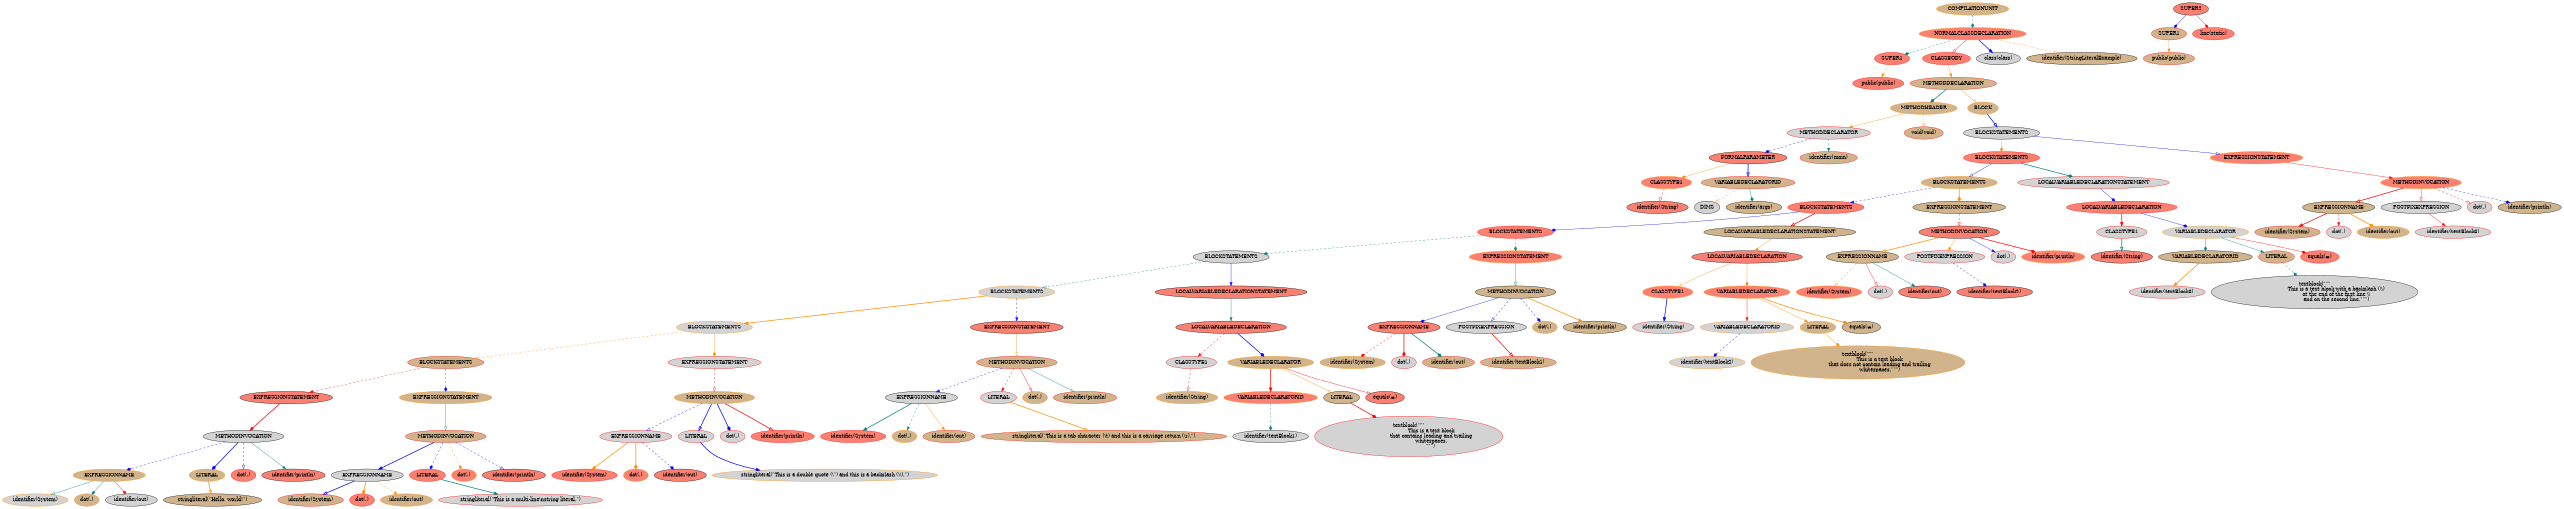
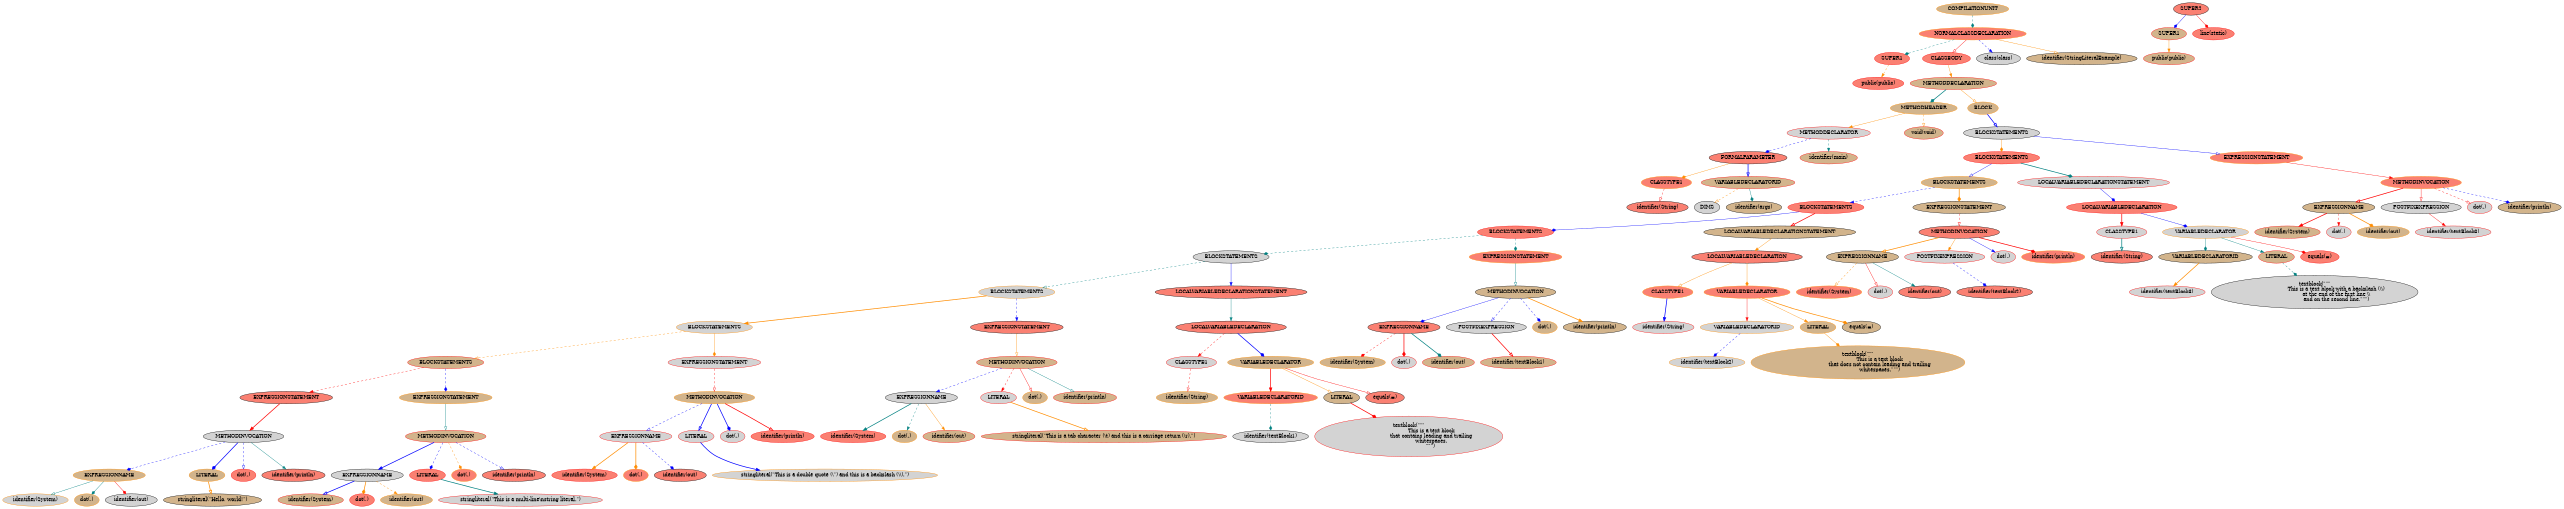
edge "NORMALCLASSDECLARATION" -> "class(class)": style bold -> dashed
edge "NORMALCLASSDECLARATION" -> "identifier(StringLiteralExample)": style dashed -> solid
